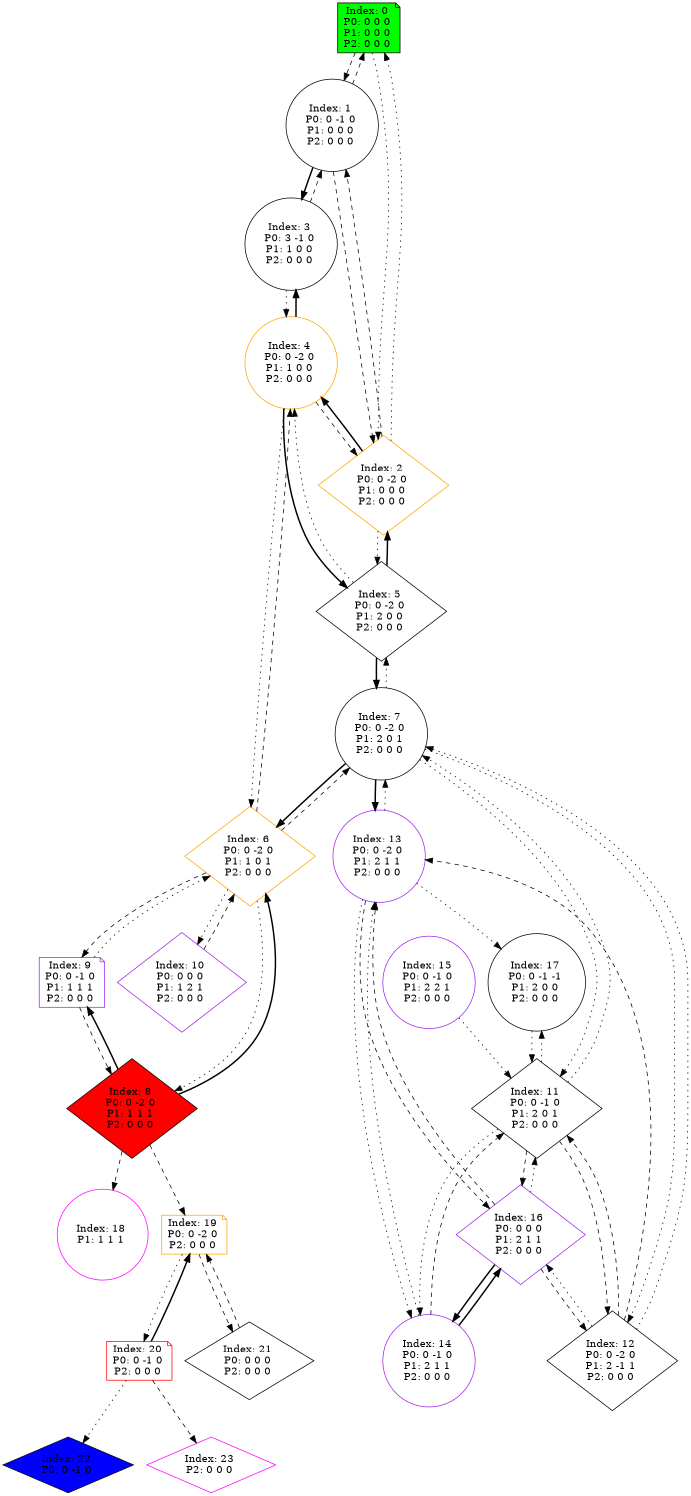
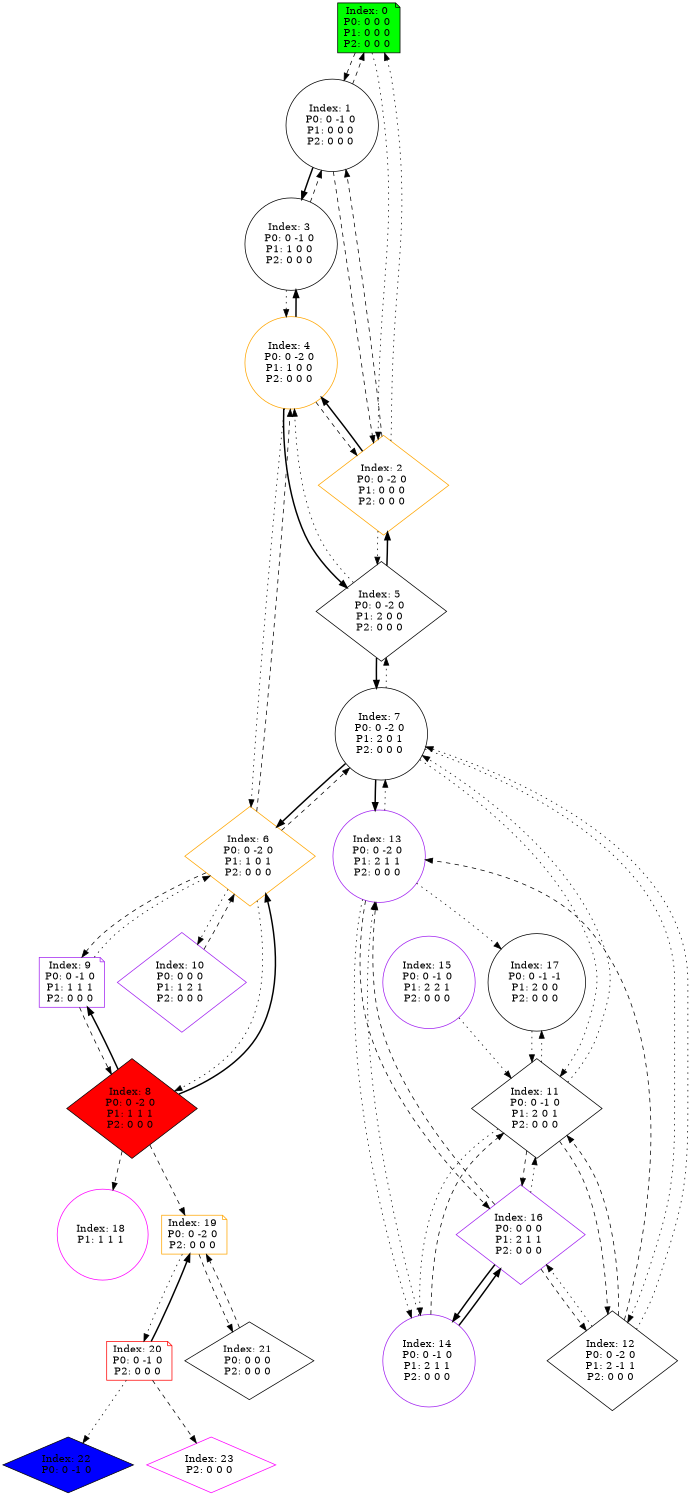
node "Index: 3 P0: 3 -1 0 P1: 1 0 0 P2: 0 0 0": label "Index: 3 P0: 3 -1 0 P1: 1 0 0 P2: 0 0 0" -> "Index: 3 P0: 0 -1 0 P1: 1 0 0 P2: 0 0 0"
